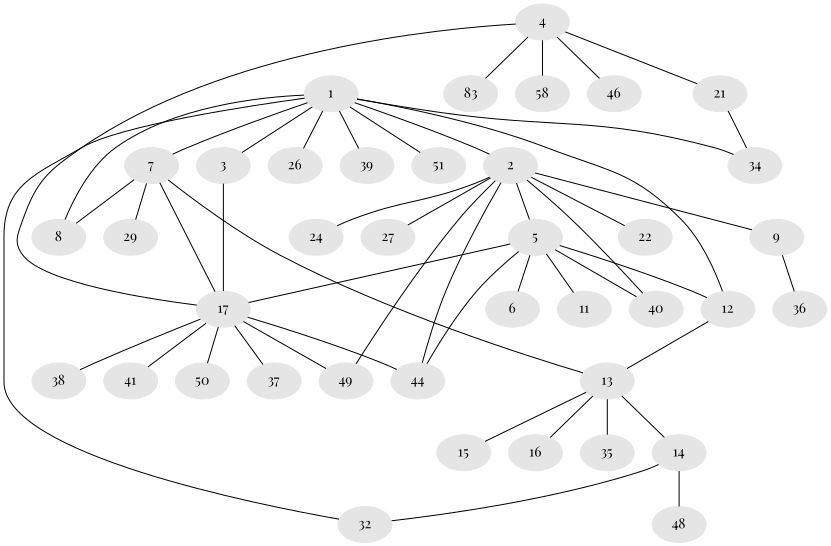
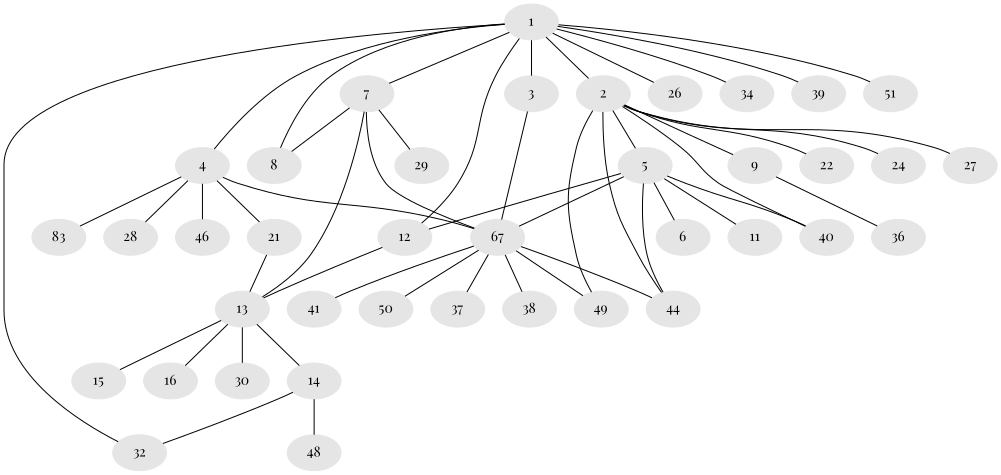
edge "1" -- "4": added
node "58": label "58" -> "28"
edge "21" -- "34": now "21" -- "13"
node "17": label "17" -> "67"
node "35": label "35" -> "30"
